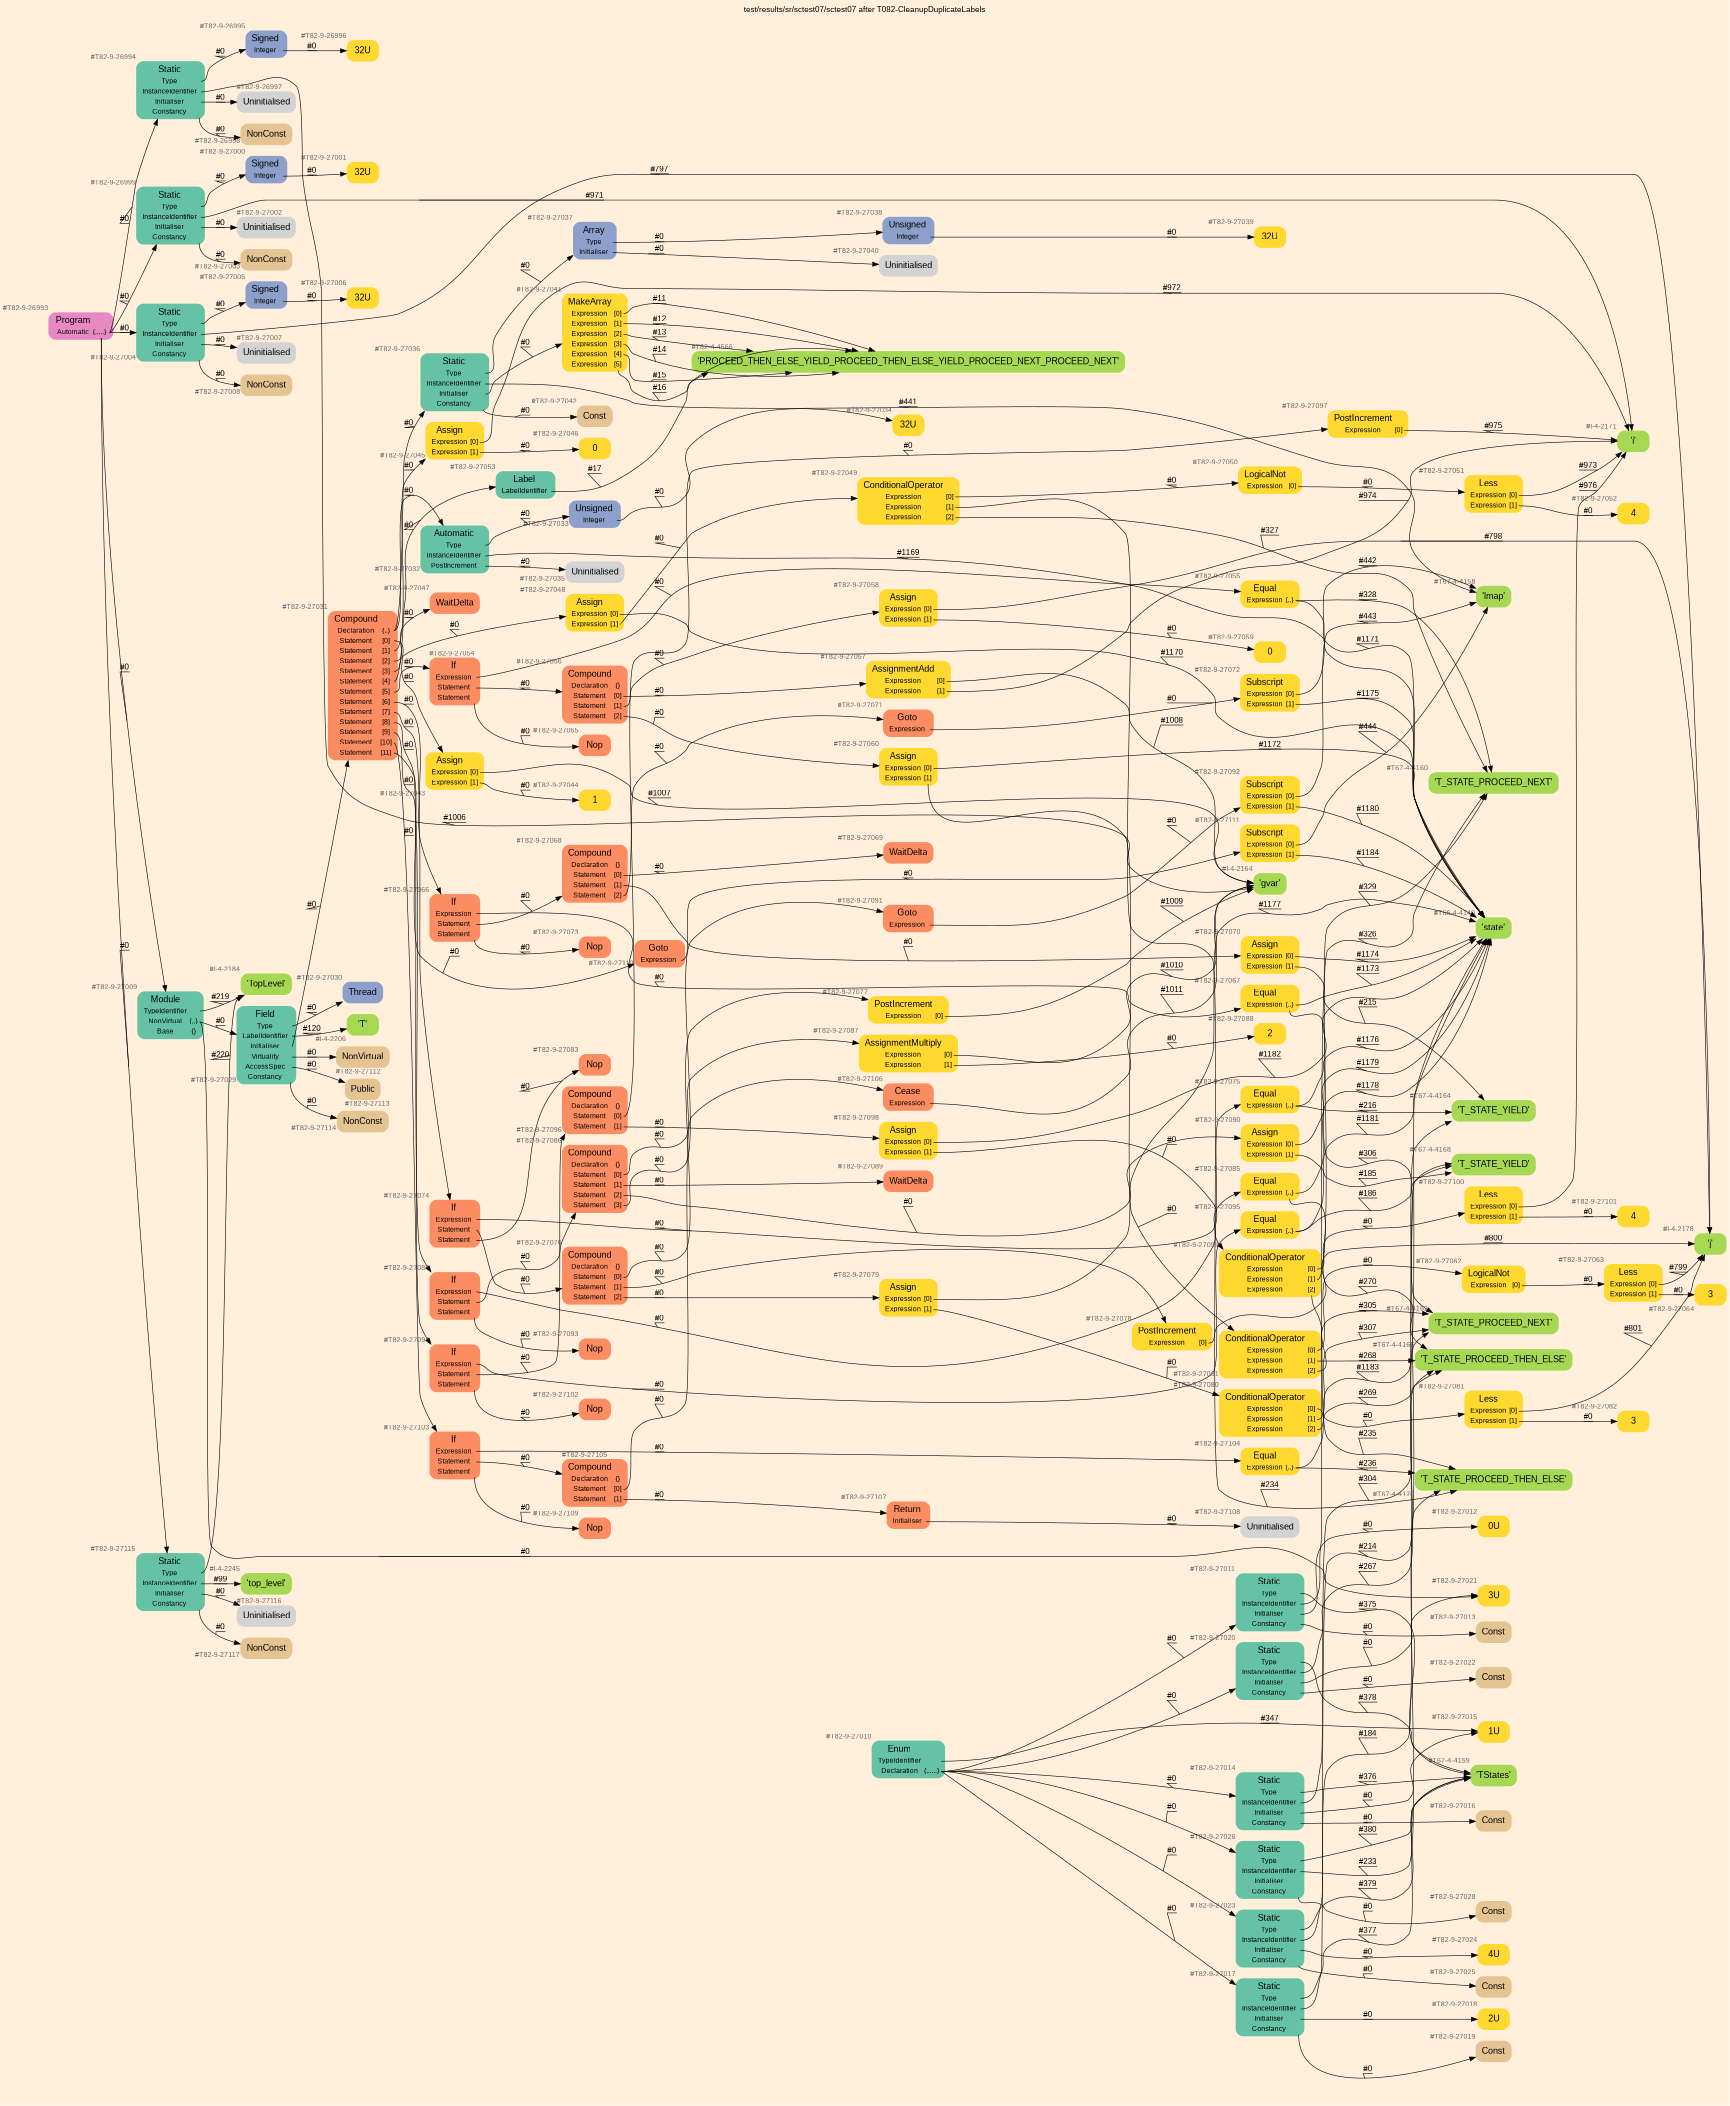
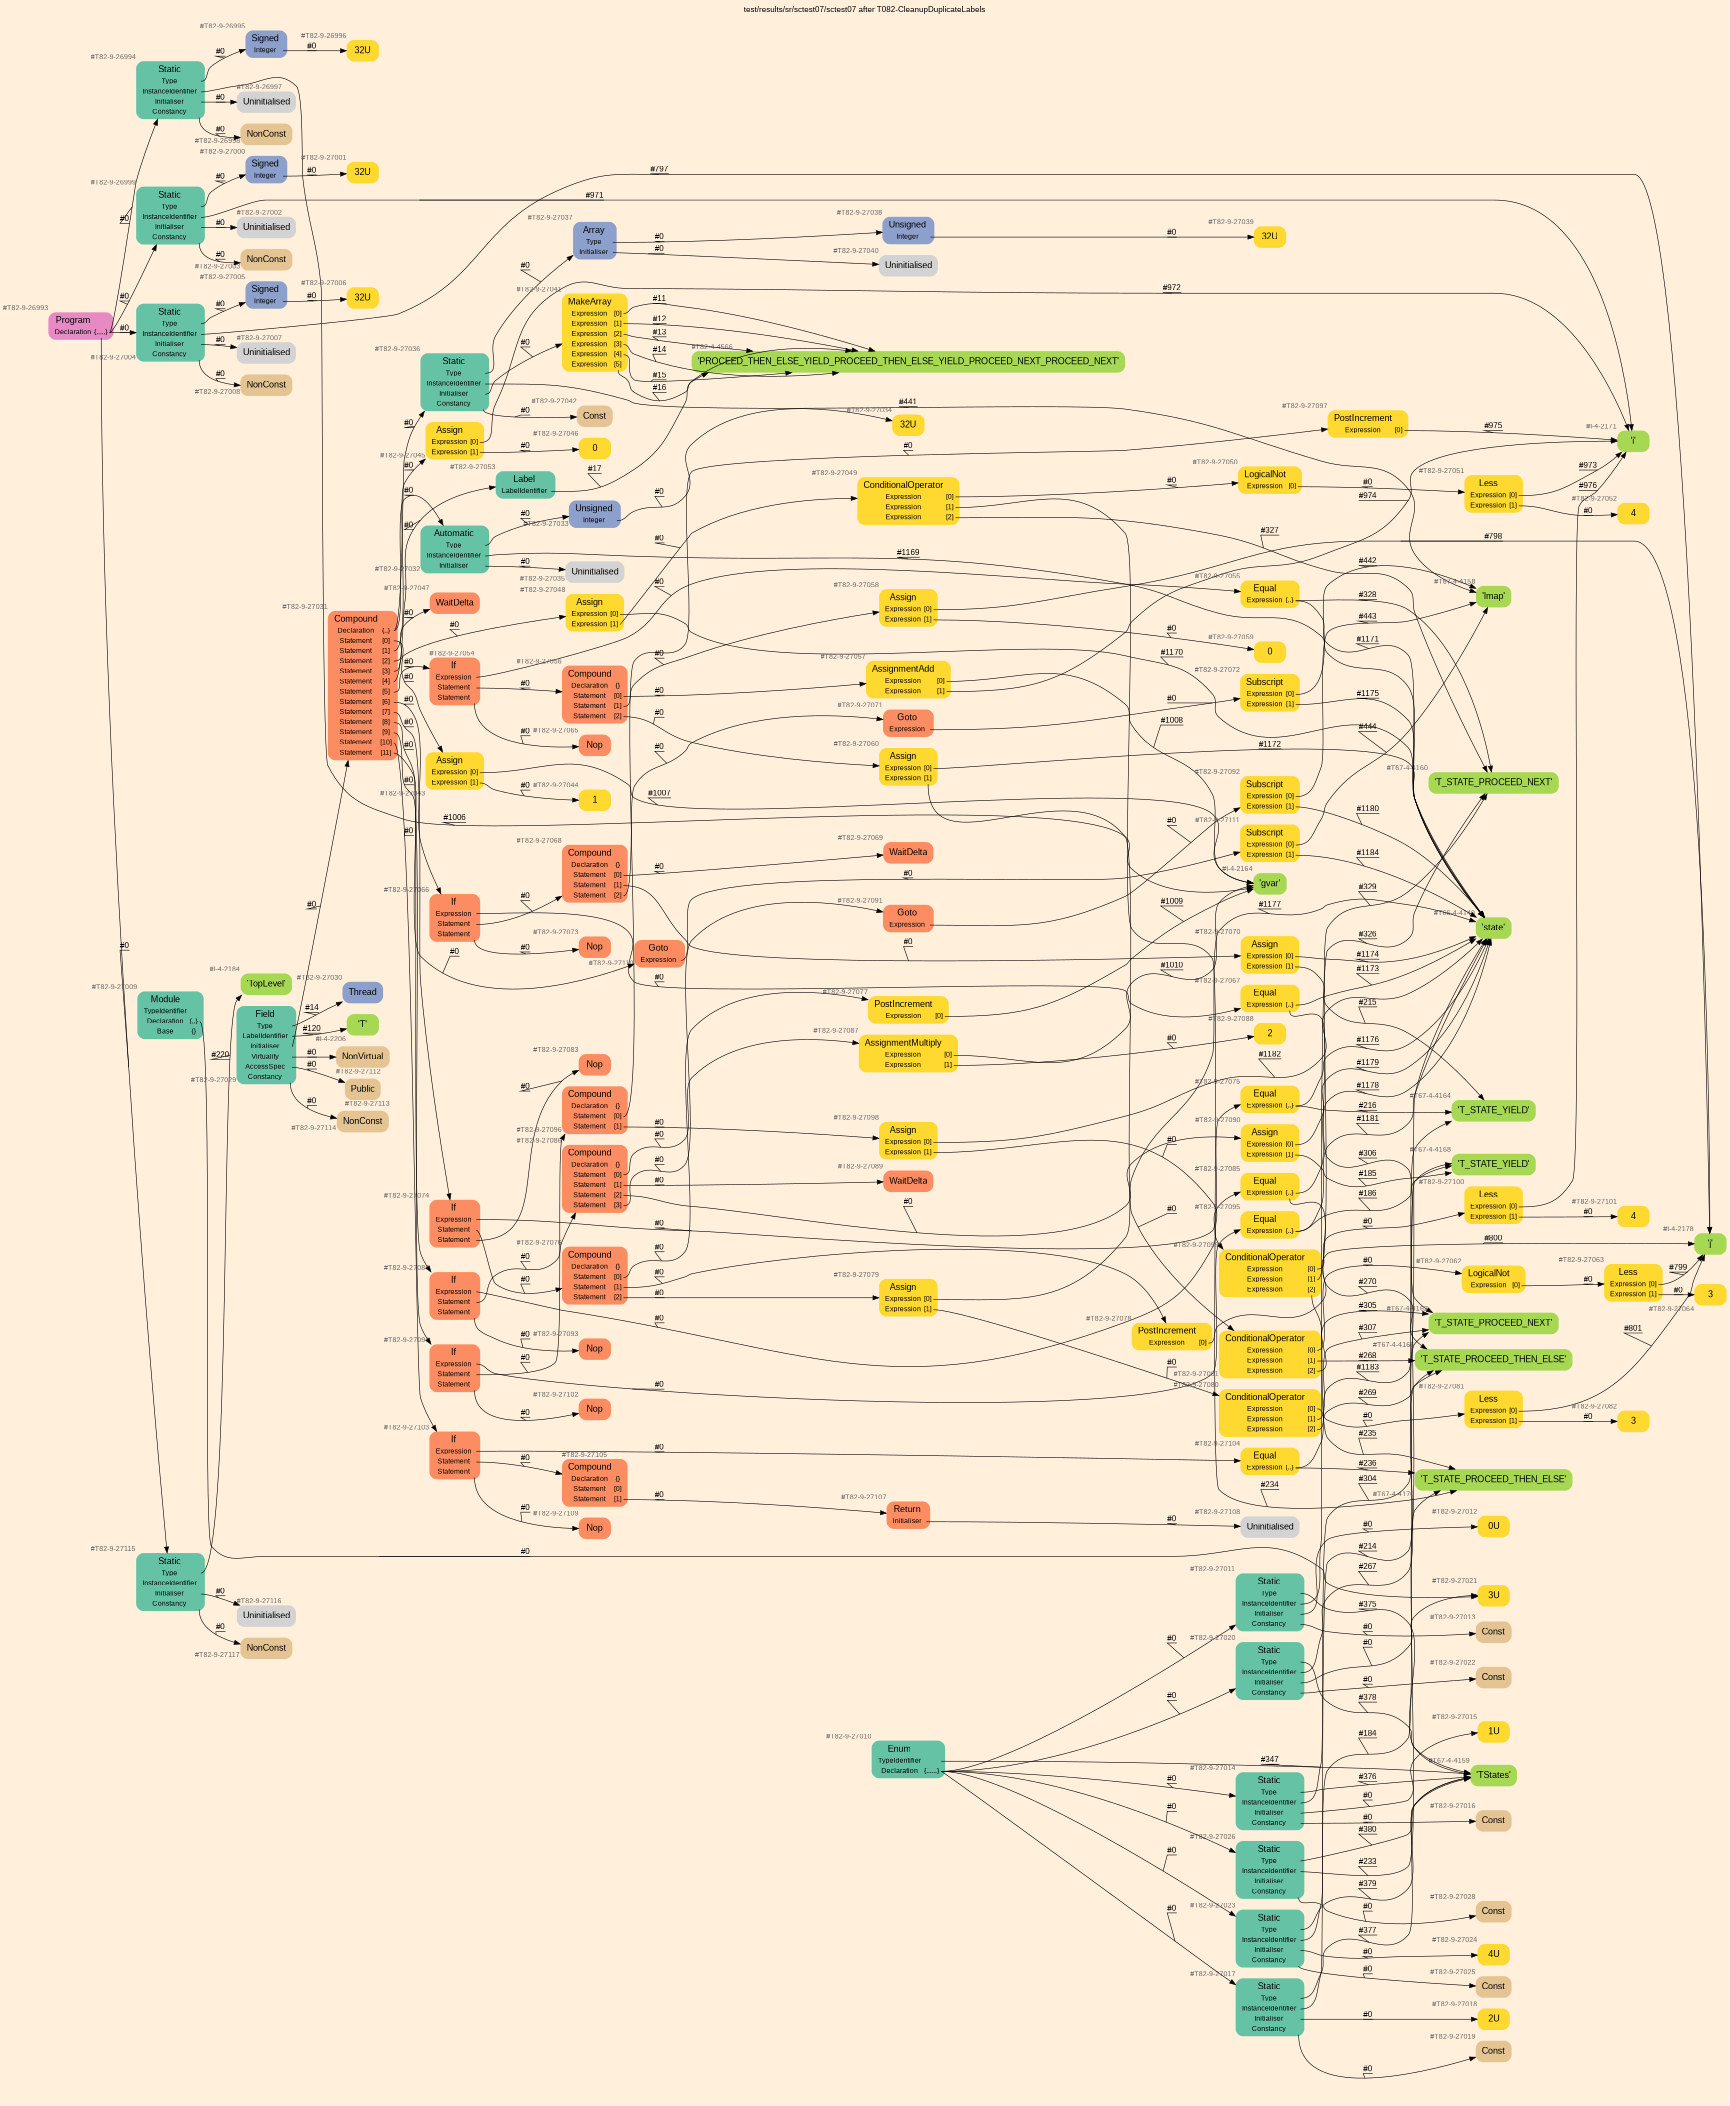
node "Program": text "Automatic" -> "Declaration"
node "Automatic": text "PostIncrement" -> "Initialiser"
edge "Program" -> "Module": removed, label "#0"
edge "Module" -> "'TopLevel'": removed, label "#219"
edge "Field" -> "Thread": label "#0" -> "#14"
node "Module": text "NonVirtual" -> "Declaration"
edge "Module" -> "Field": removed, label "#0"
node "Cease": removed
node "'top_level'": removed
edge "Enum" -> "1U": now "Enum" -> "'TStates'"
